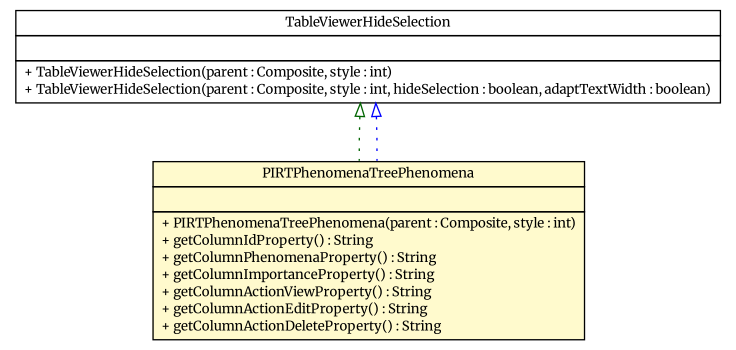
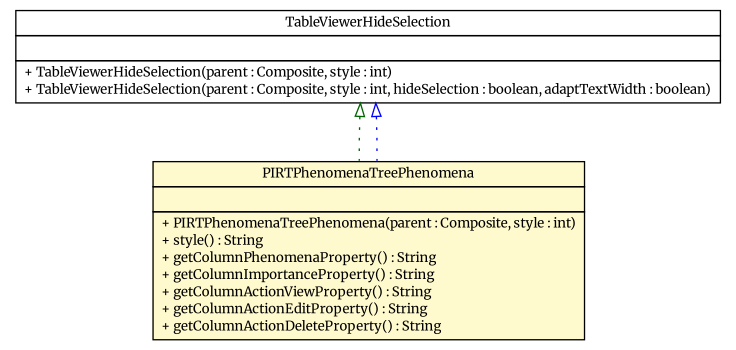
node "PIRTPhenomenaTreePhenomena": text "+ getColumnIdProperty() : String" -> "+ style() : String"
